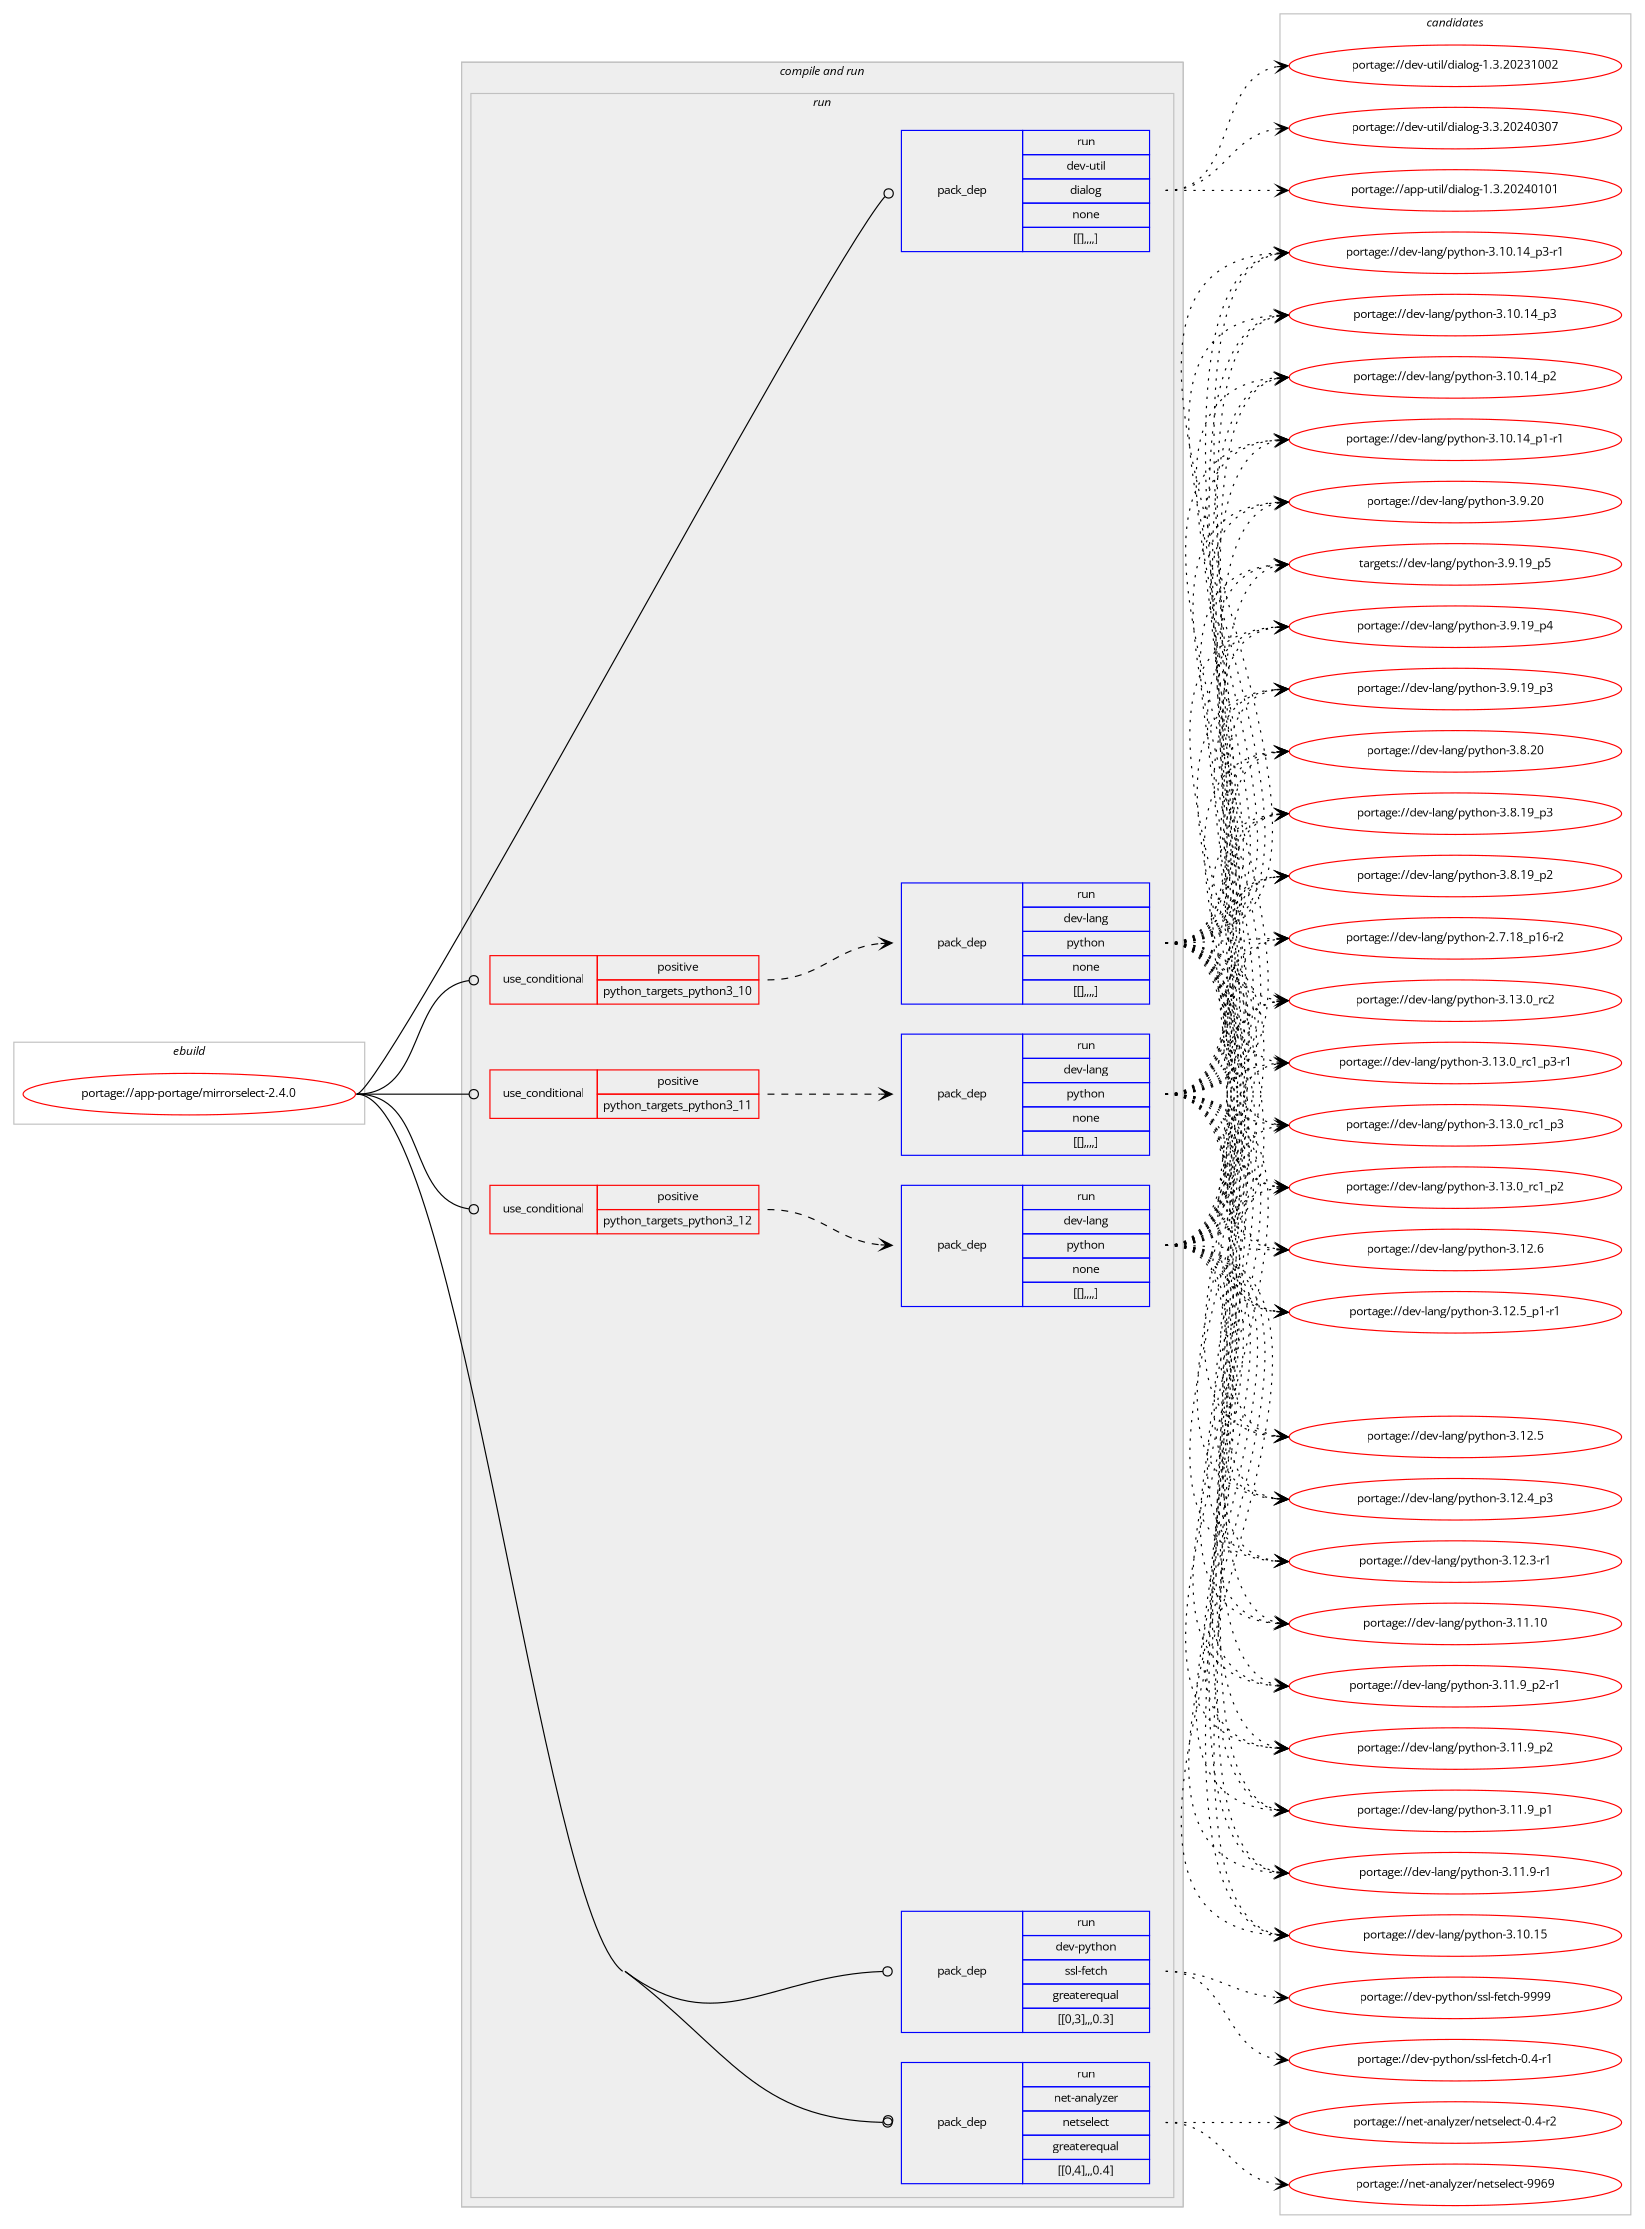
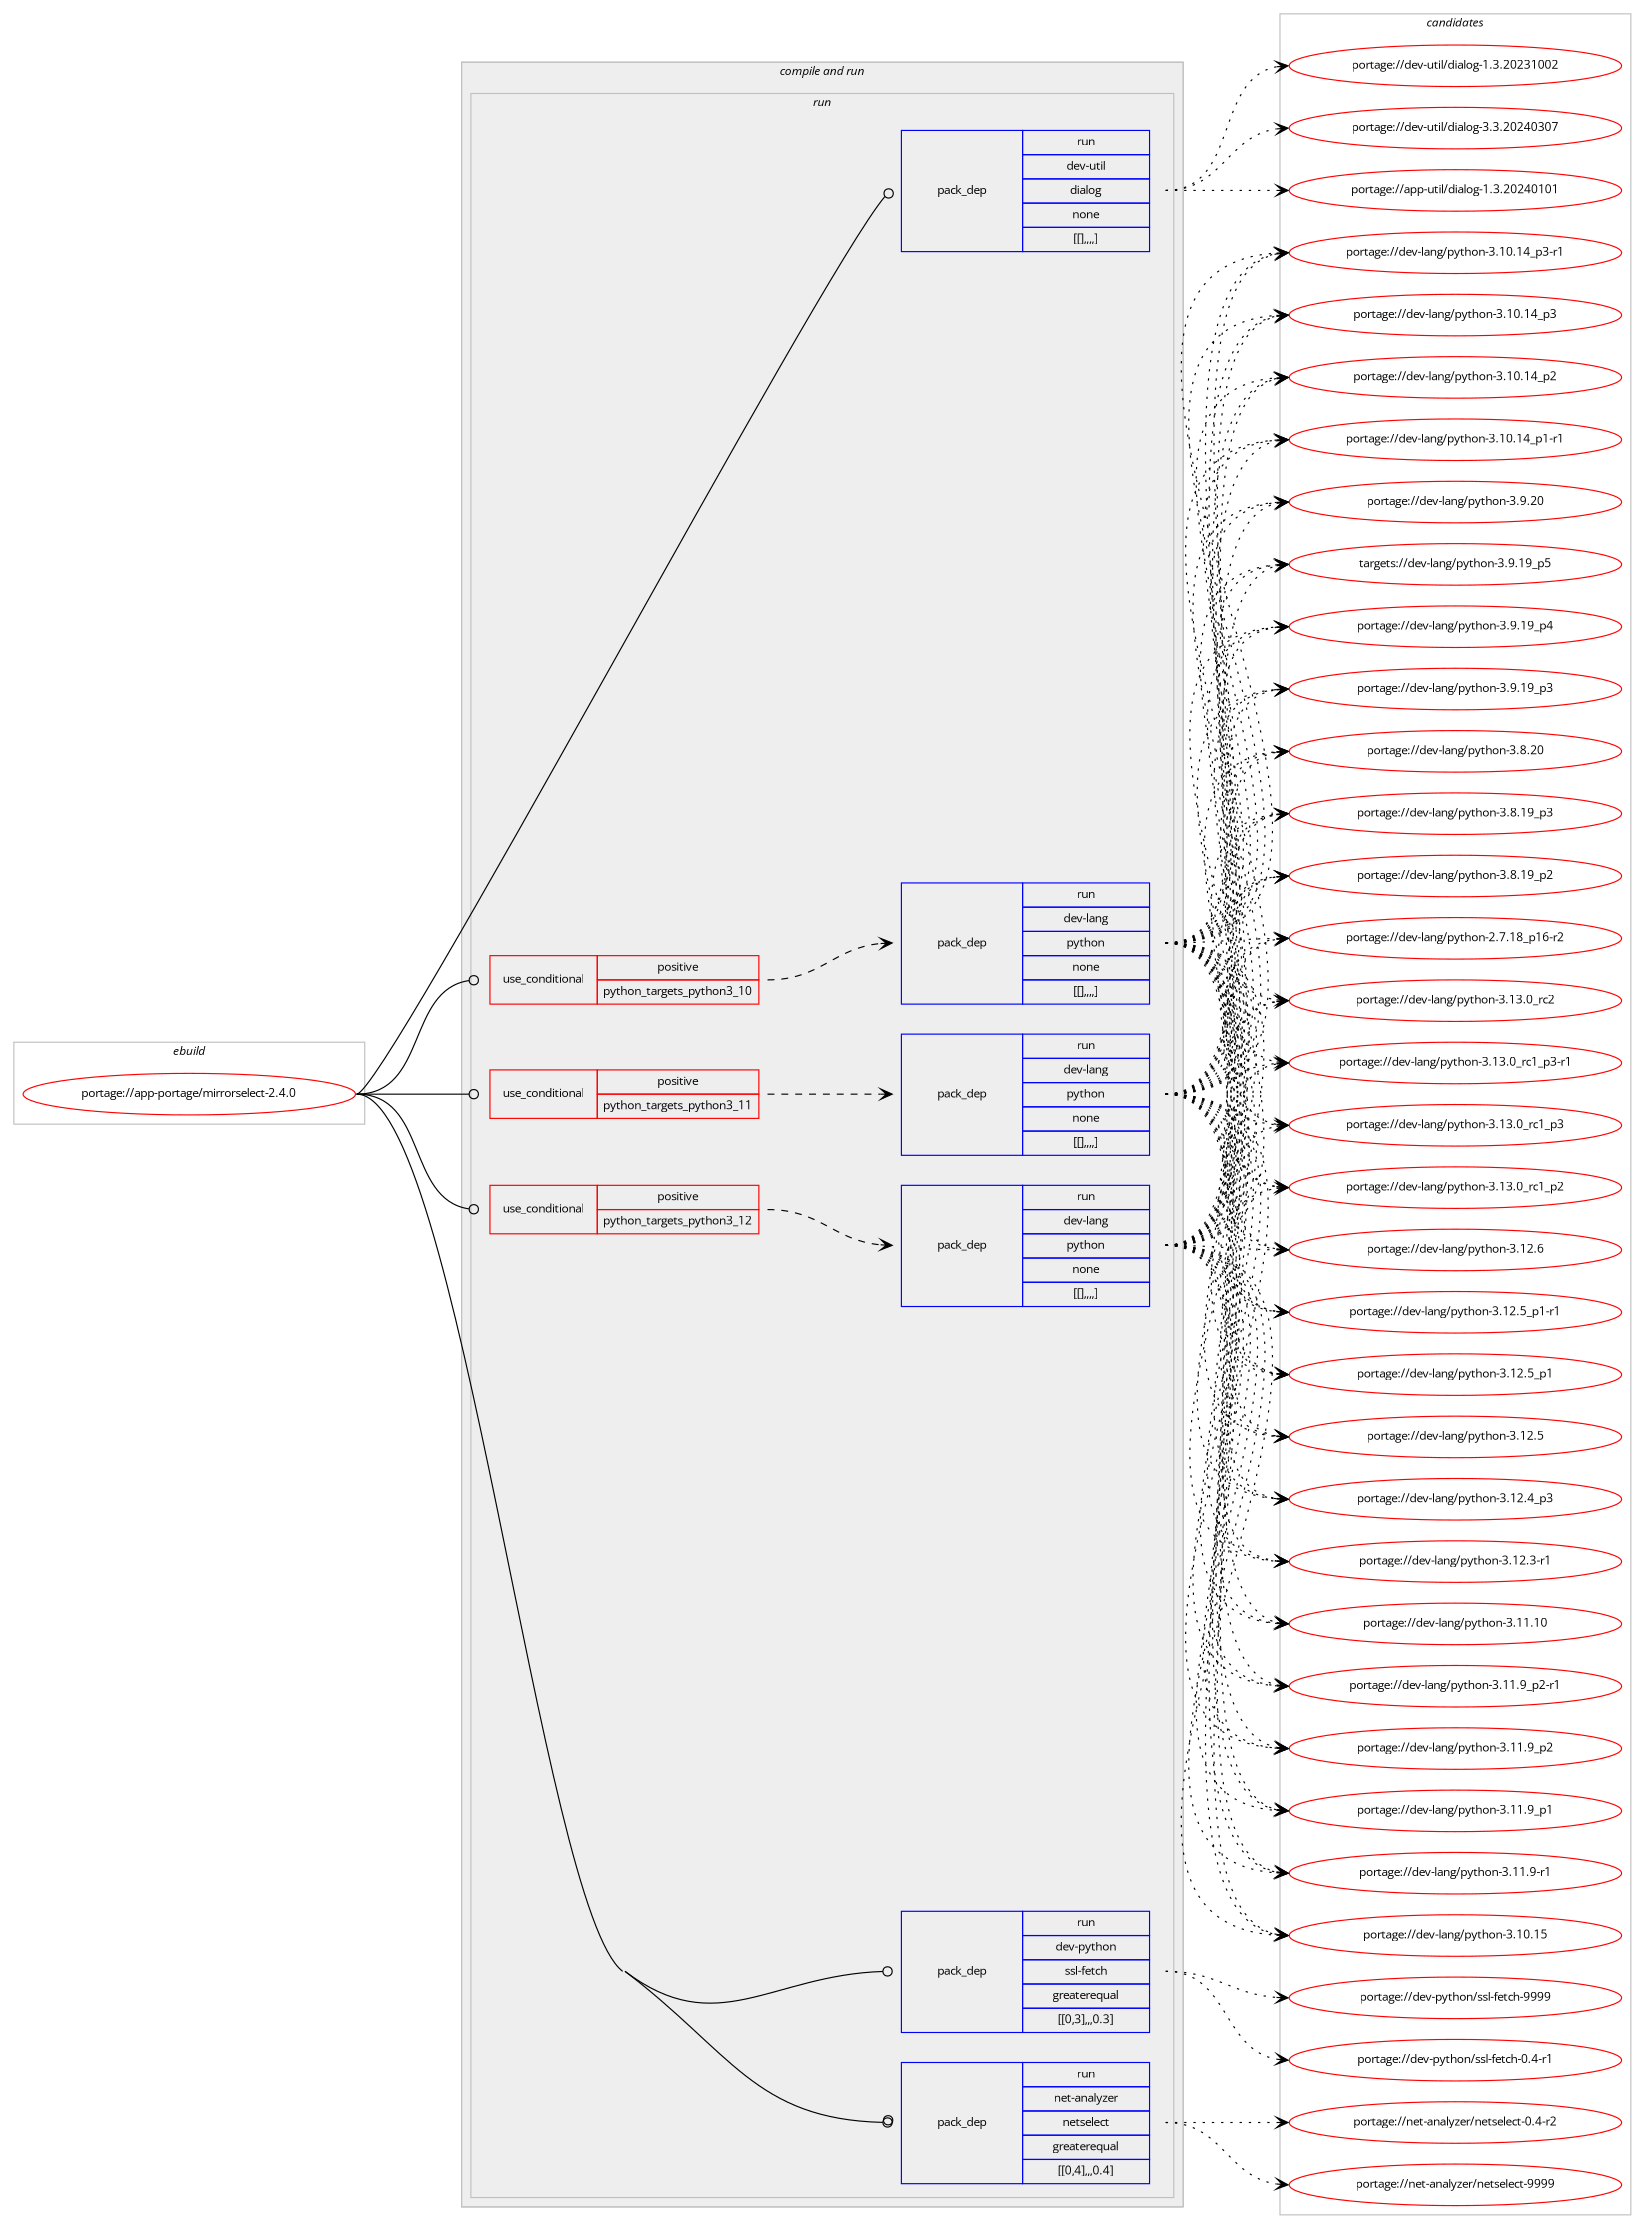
node "portage://dev-lang/python-3.12.5_p1": added
node "portage://net-analyzer/netselect-9969": label "portage://net-analyzer/netselect-9969" -> "portage://net-analyzer/netselect-9999"
